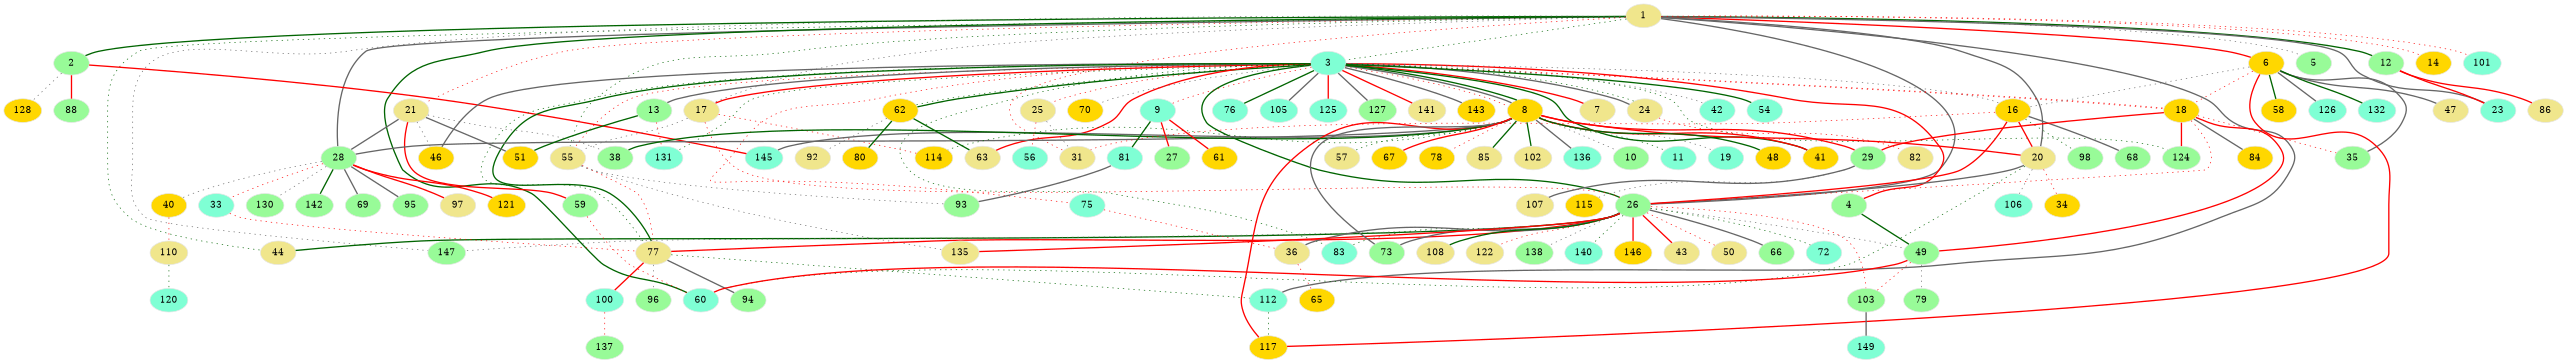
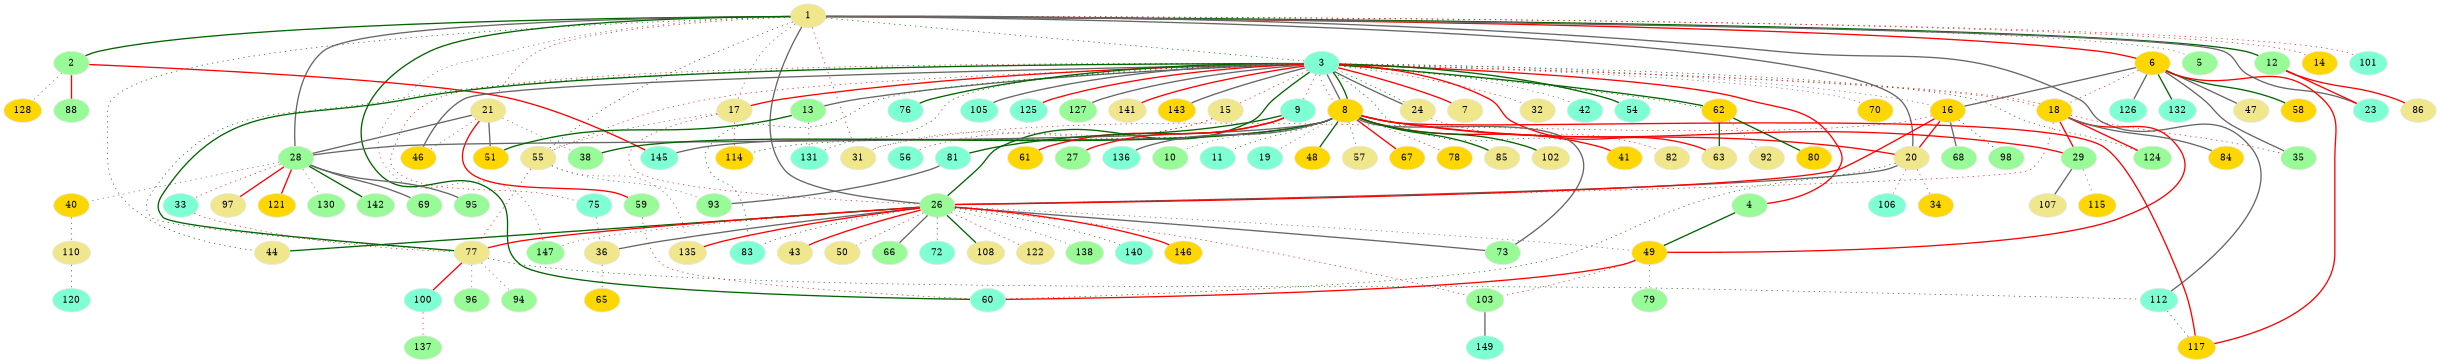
edge "6" -- "16": style dotted -> bold
node "25": label "25" -> "15"
node "32": added
edge "3" -- "41": style bold -> dotted
node "49": fillcolor palegreen -> gold
edge "77" -- "94": style bold -> dotted
